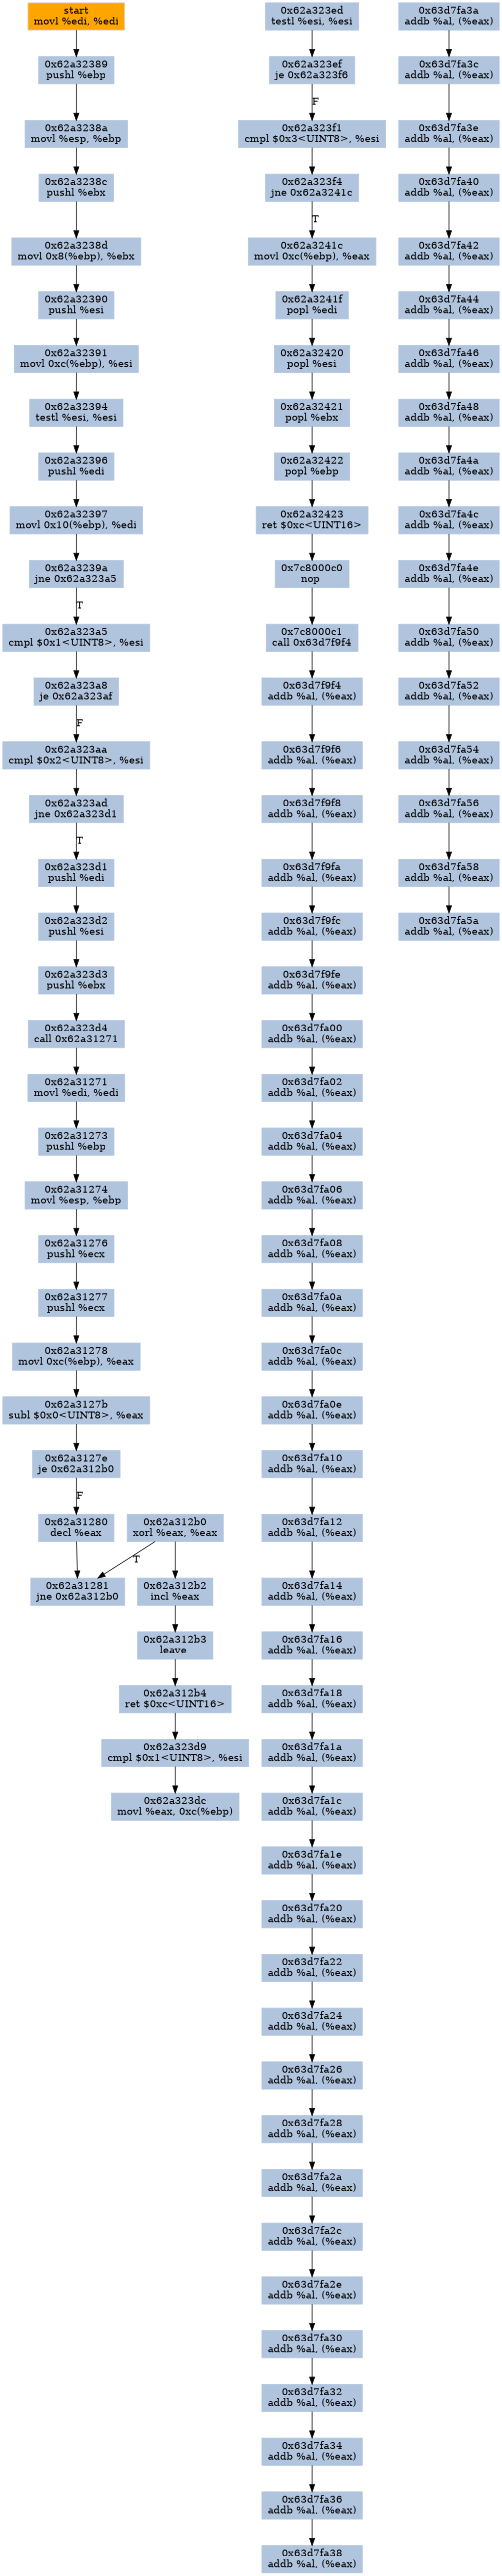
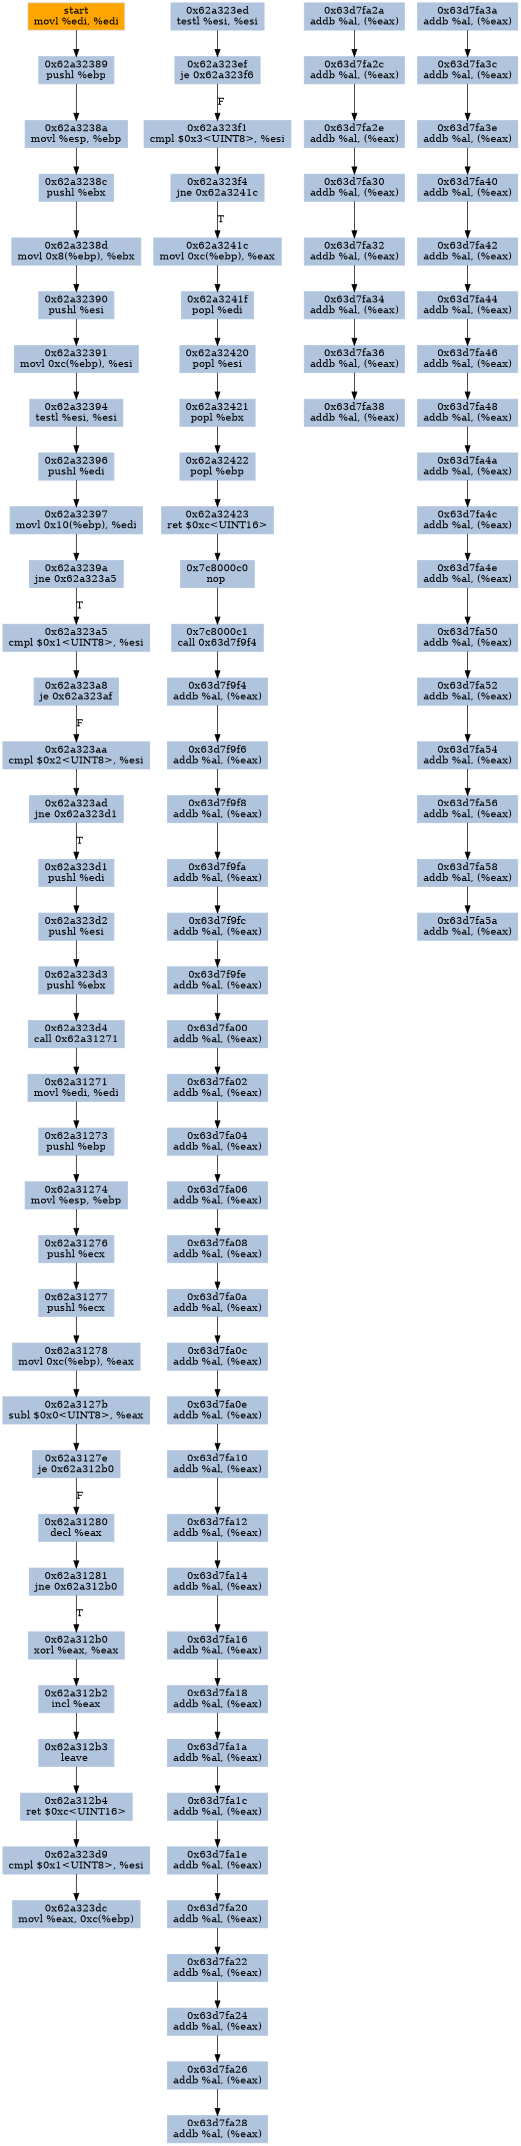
edge "0x62a312b0 xorl %eax, %eax" -> "0x62a31281 jne 0x62a312b0": reversed
edge "0x63d7fa28 addb %al, (%eax)" -> "0x63d7fa2a addb %al, (%eax)": removed
